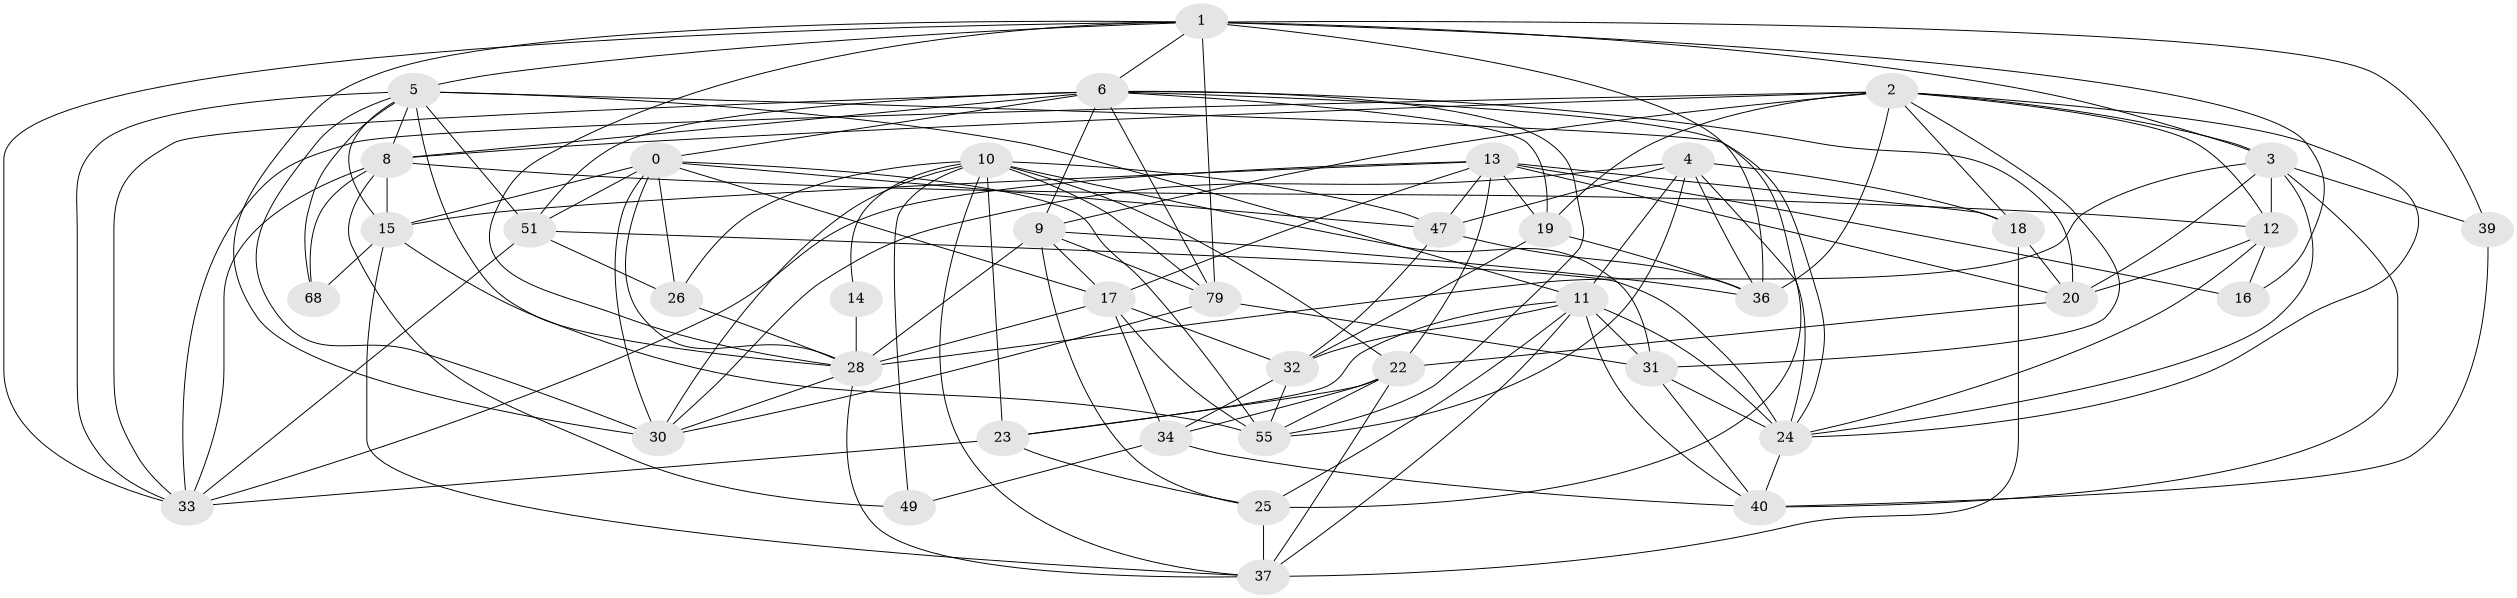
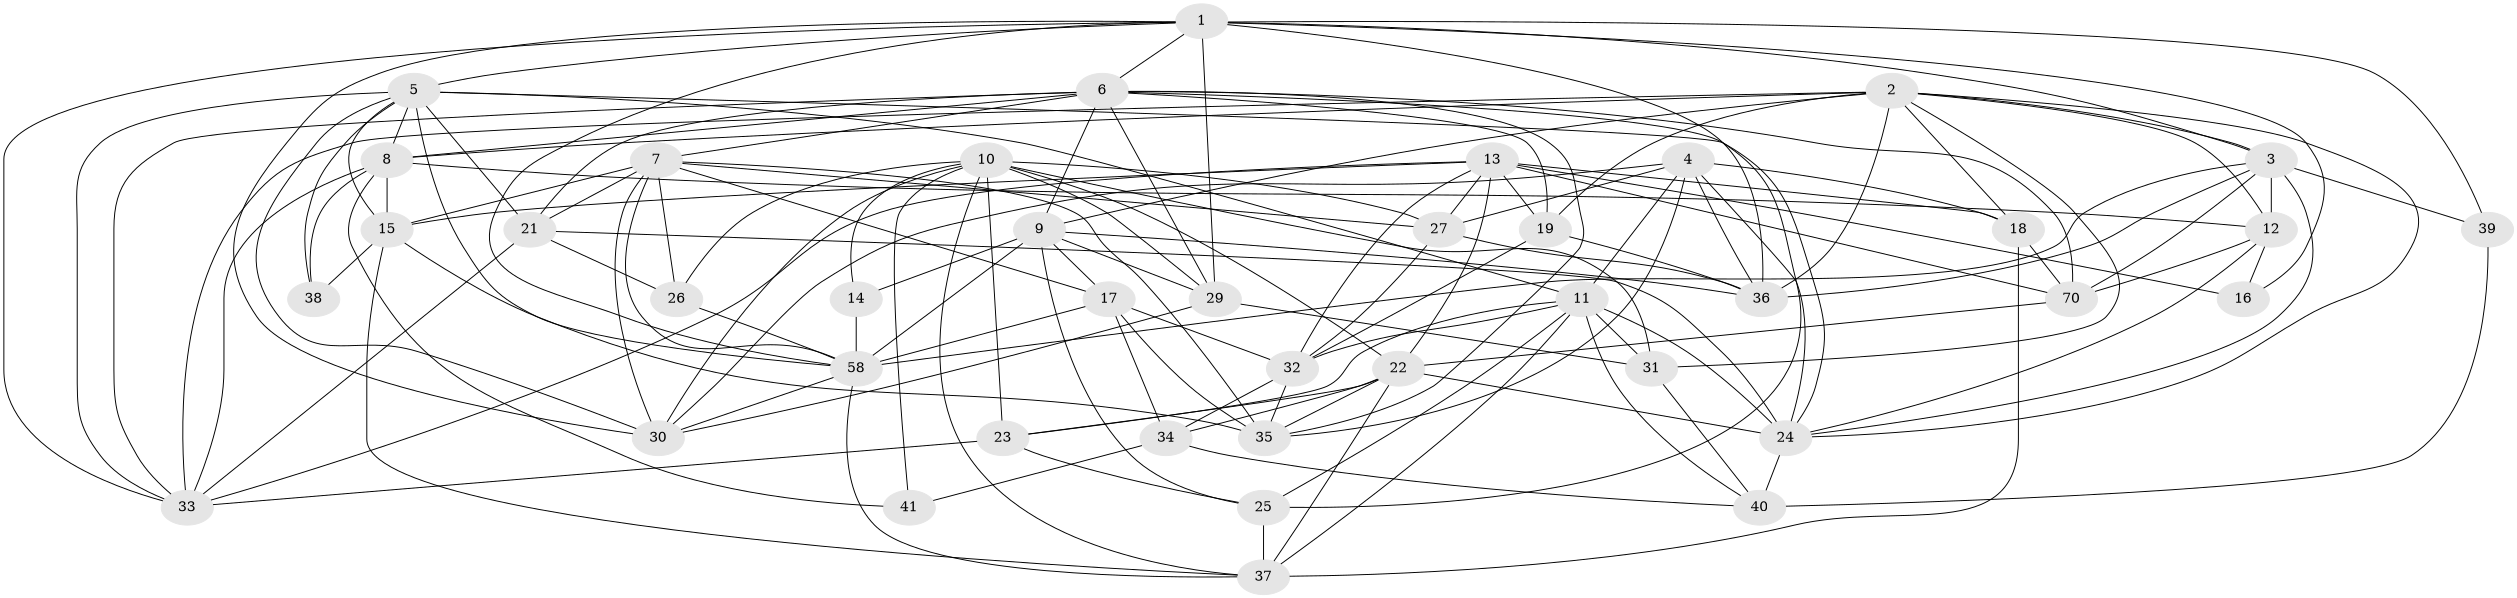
node "0": label "0" -> "7"
node "51": label "51" -> "21"
node "47": label "47" -> "27"
edge "13" -- "17": now "13" -- "32"
edge "9" -- "14": added
node "68": label "68" -> "38"
node "79": label "79" -> "29"
node "20": label "20" -> "70"
node "28": label "28" -> "58"
edge "31" -- "24": now "22" -- "24"
node "55": label "55" -> "35"
edge "3" -- "40": now "3" -- "36"
node "49": label "49" -> "41"
